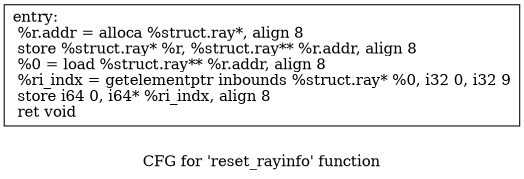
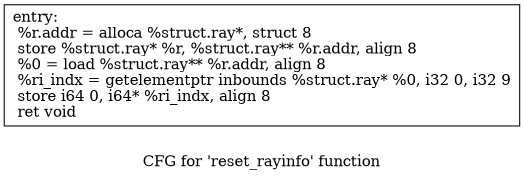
node "entry:": text "%r.addr = alloca %struct.ray*, align 8" -> "%r.addr = alloca %struct.ray*, struct 8"
